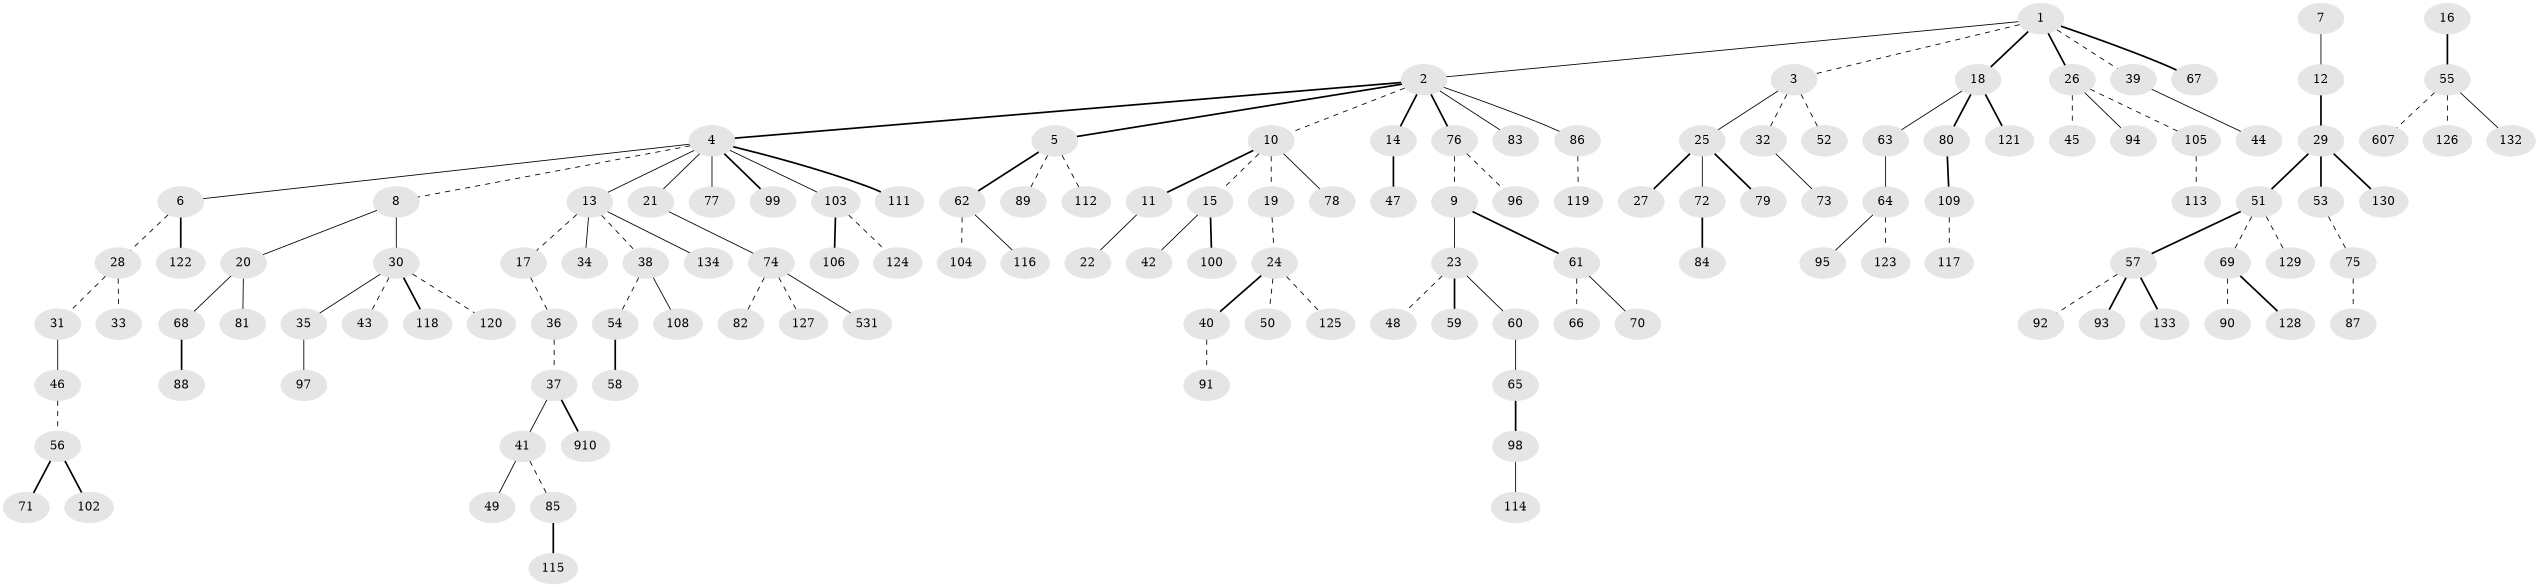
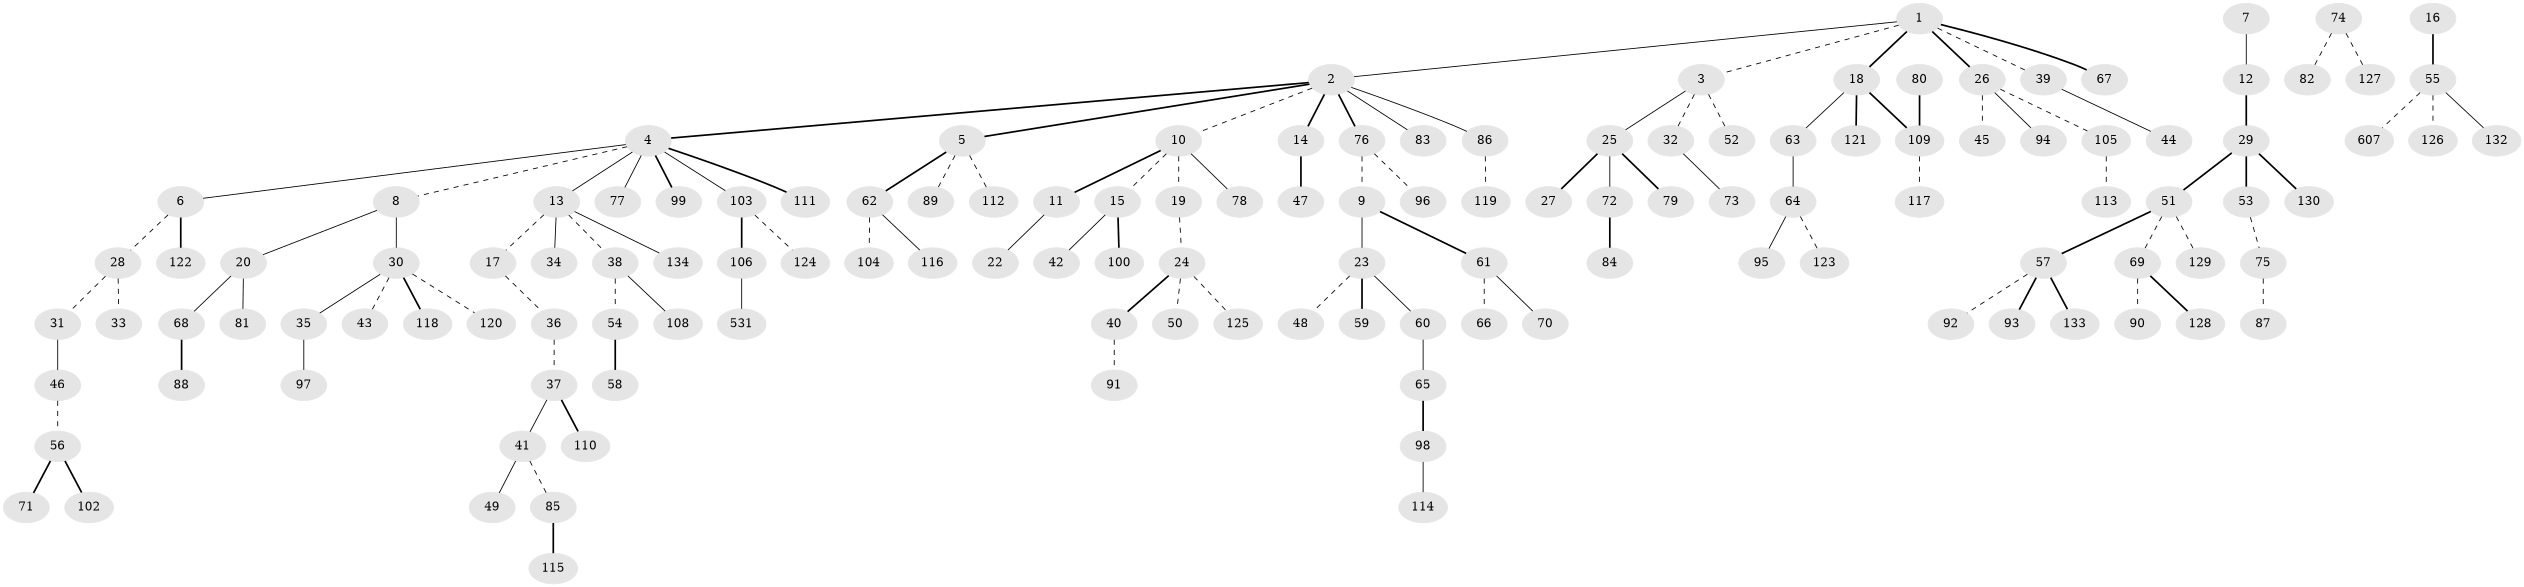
edge "18" -- "80": now "18" -- "109"
node "21": removed
edge "74" -- "531": now "106" -- "531"
node "910": label "910" -> "110"
